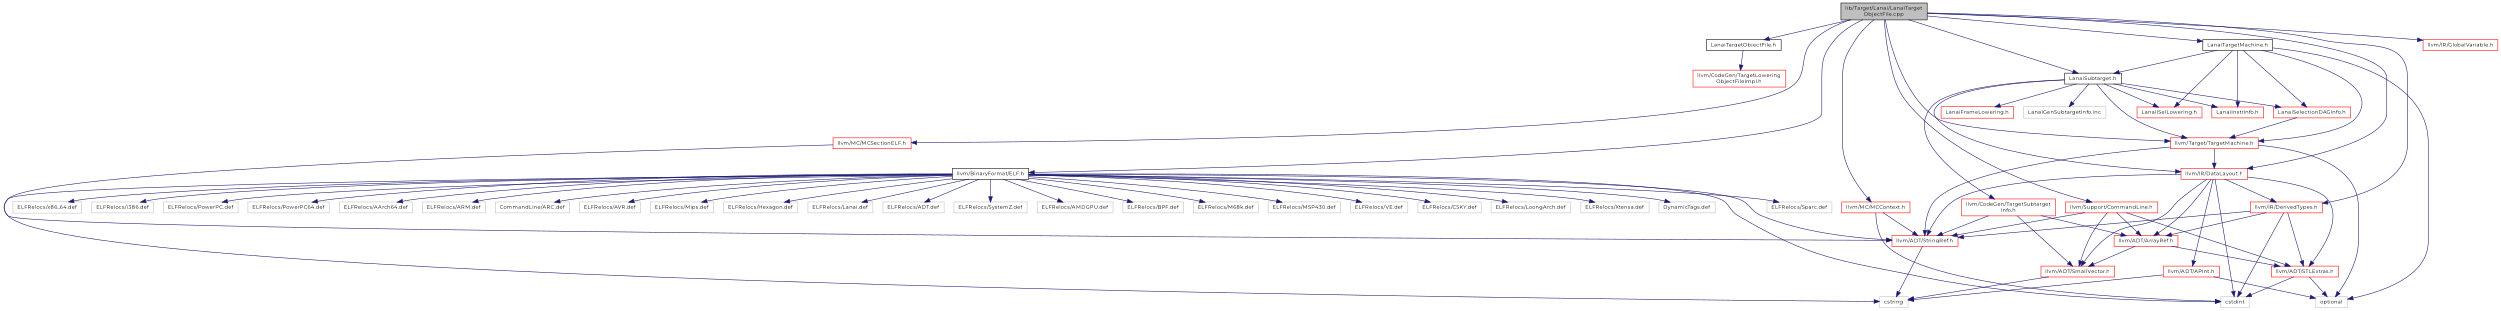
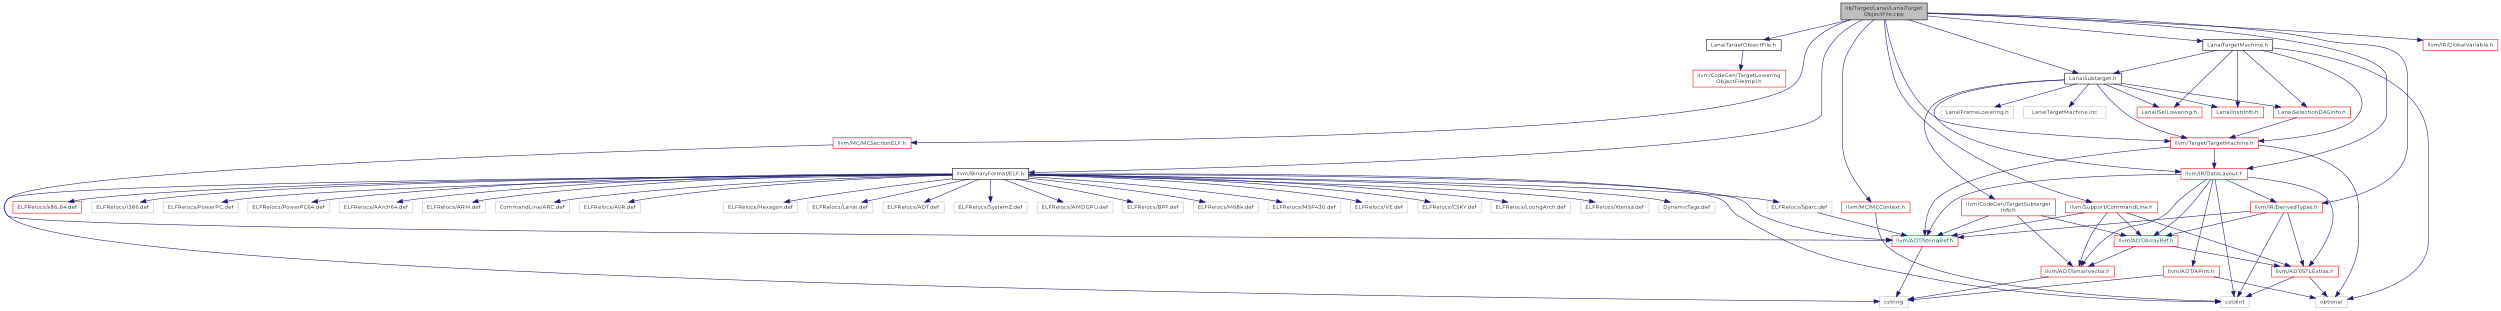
node "LanaiFrameLowering.h": color red -> grey75
node "LanaiGenSubtargetInfo.inc": label "LanaiGenSubtargetInfo.inc" -> "LanaiTargetMachine.inc"
node "ELFRelocs/x86_64.def": color grey75 -> red
node "ELFRelocs/Mips.def": removed
edge "llvm/MC/MCContext.h" -> "llvm/ADT/StringRef.h": now "ELFRelocs/Sparc.def" -> "llvm/ADT/StringRef.h"
